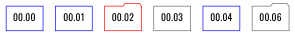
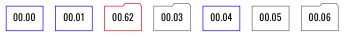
node "00.02": label "00.02" -> "00.62"
node "00.03": shape box -> folder
node "00.05": added
